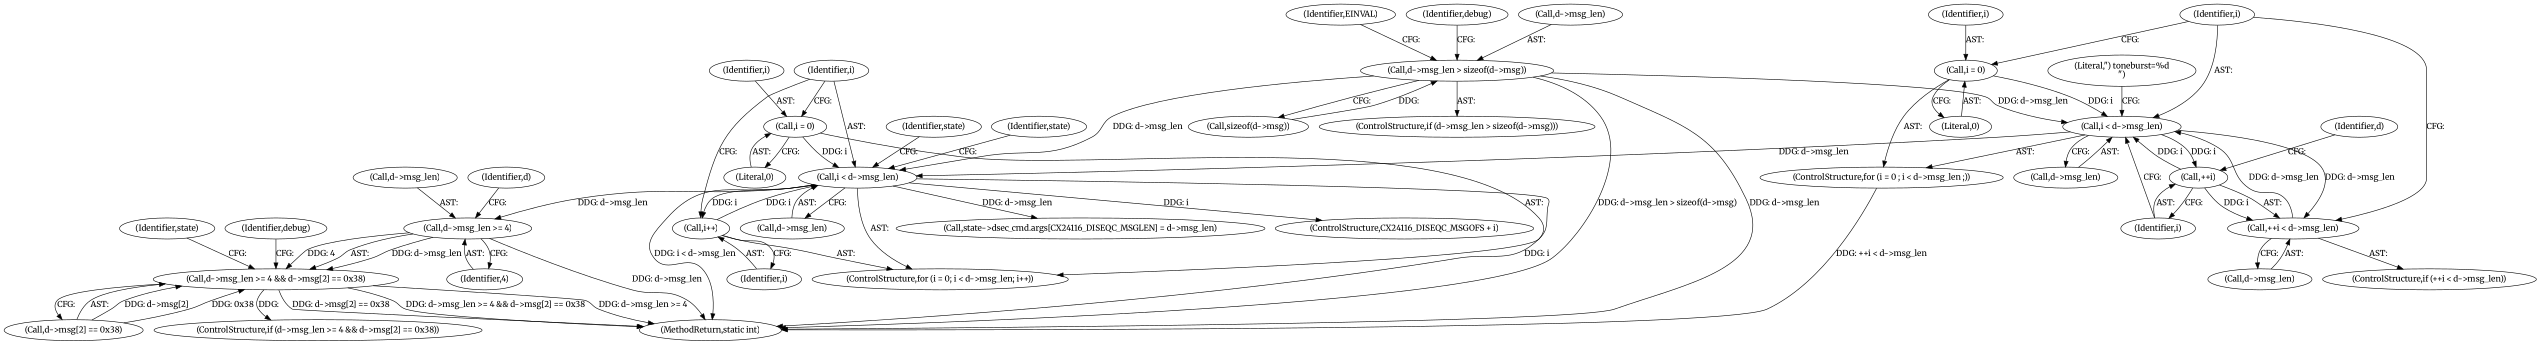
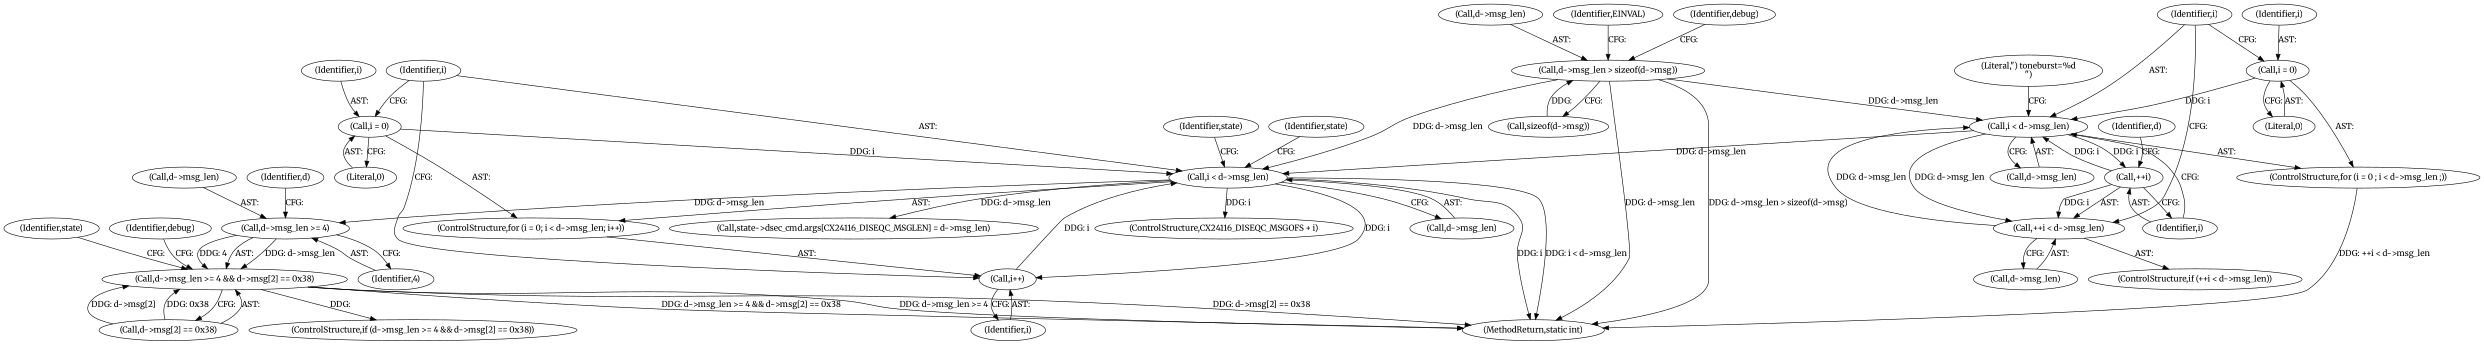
node "(ControlStructure,if (d->msg_len > sizeof(d->msg)))": removed
edge "(Call,i++)" -> "(ControlStructure,for (i = 0; i < d->msg_len; i++))": reversed
edge "(Call,d->msg_len >= 4)" -> "(MethodReturn,static int)": removed, label "DDG: d->msg_len"
